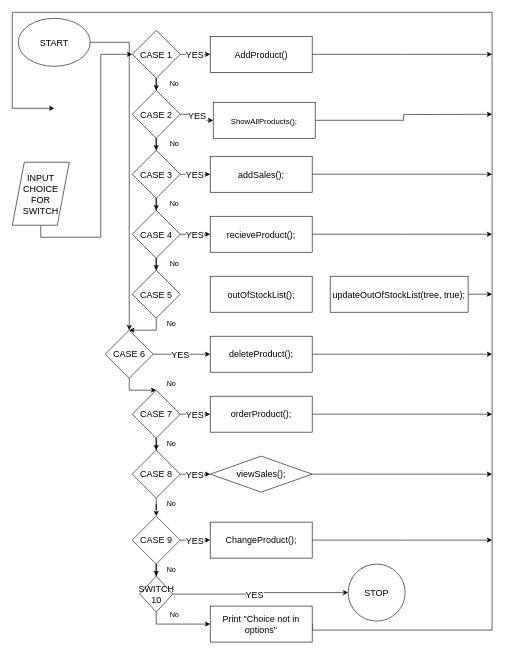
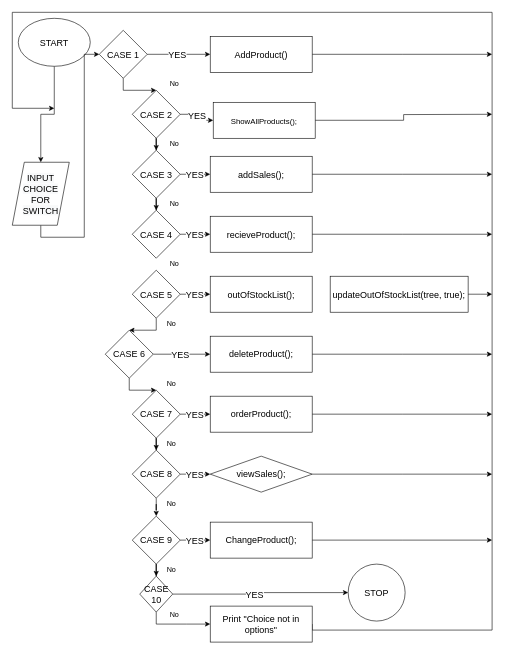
edge "START" -> "CASE 6": now "START" -> "INPUT CHOICE FOR SWITCH"
node "CASE 1": moved (156, 54) -> (123, 54)
edge "CASE 4" -> "CASE 5": removed
edge "CASE 5" -> "outOfStockList();": added, label "YES"
node "SWITCH 10": label "SWITCH 10" -> "CASE 10"
